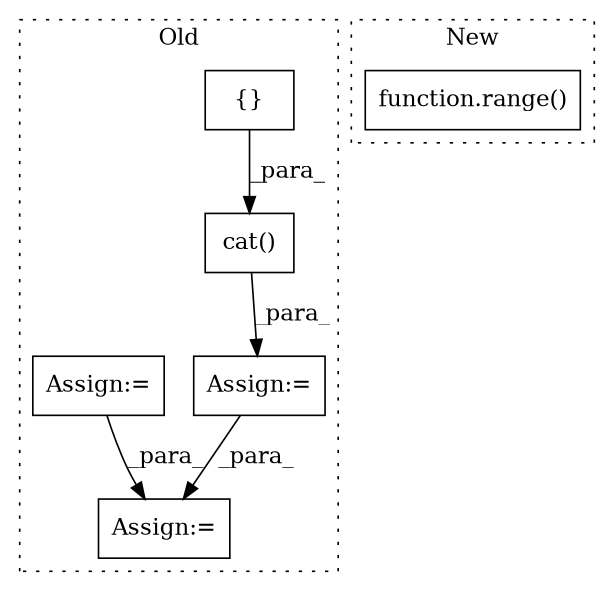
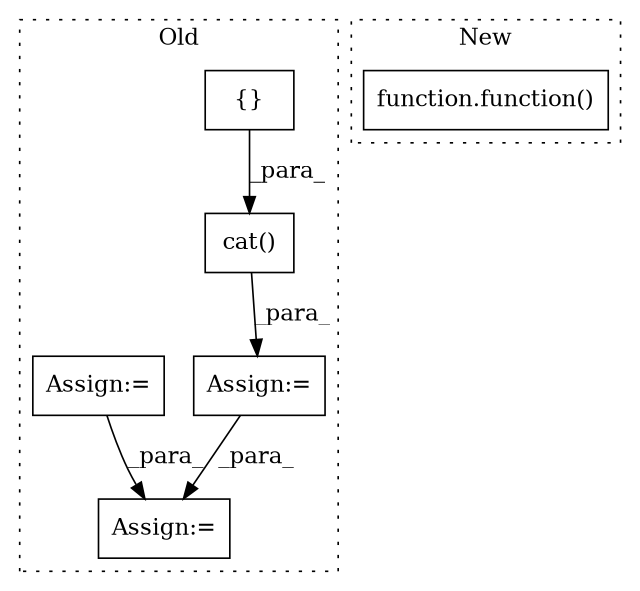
node "function.range()": label "function.range()" -> "function.function()"
